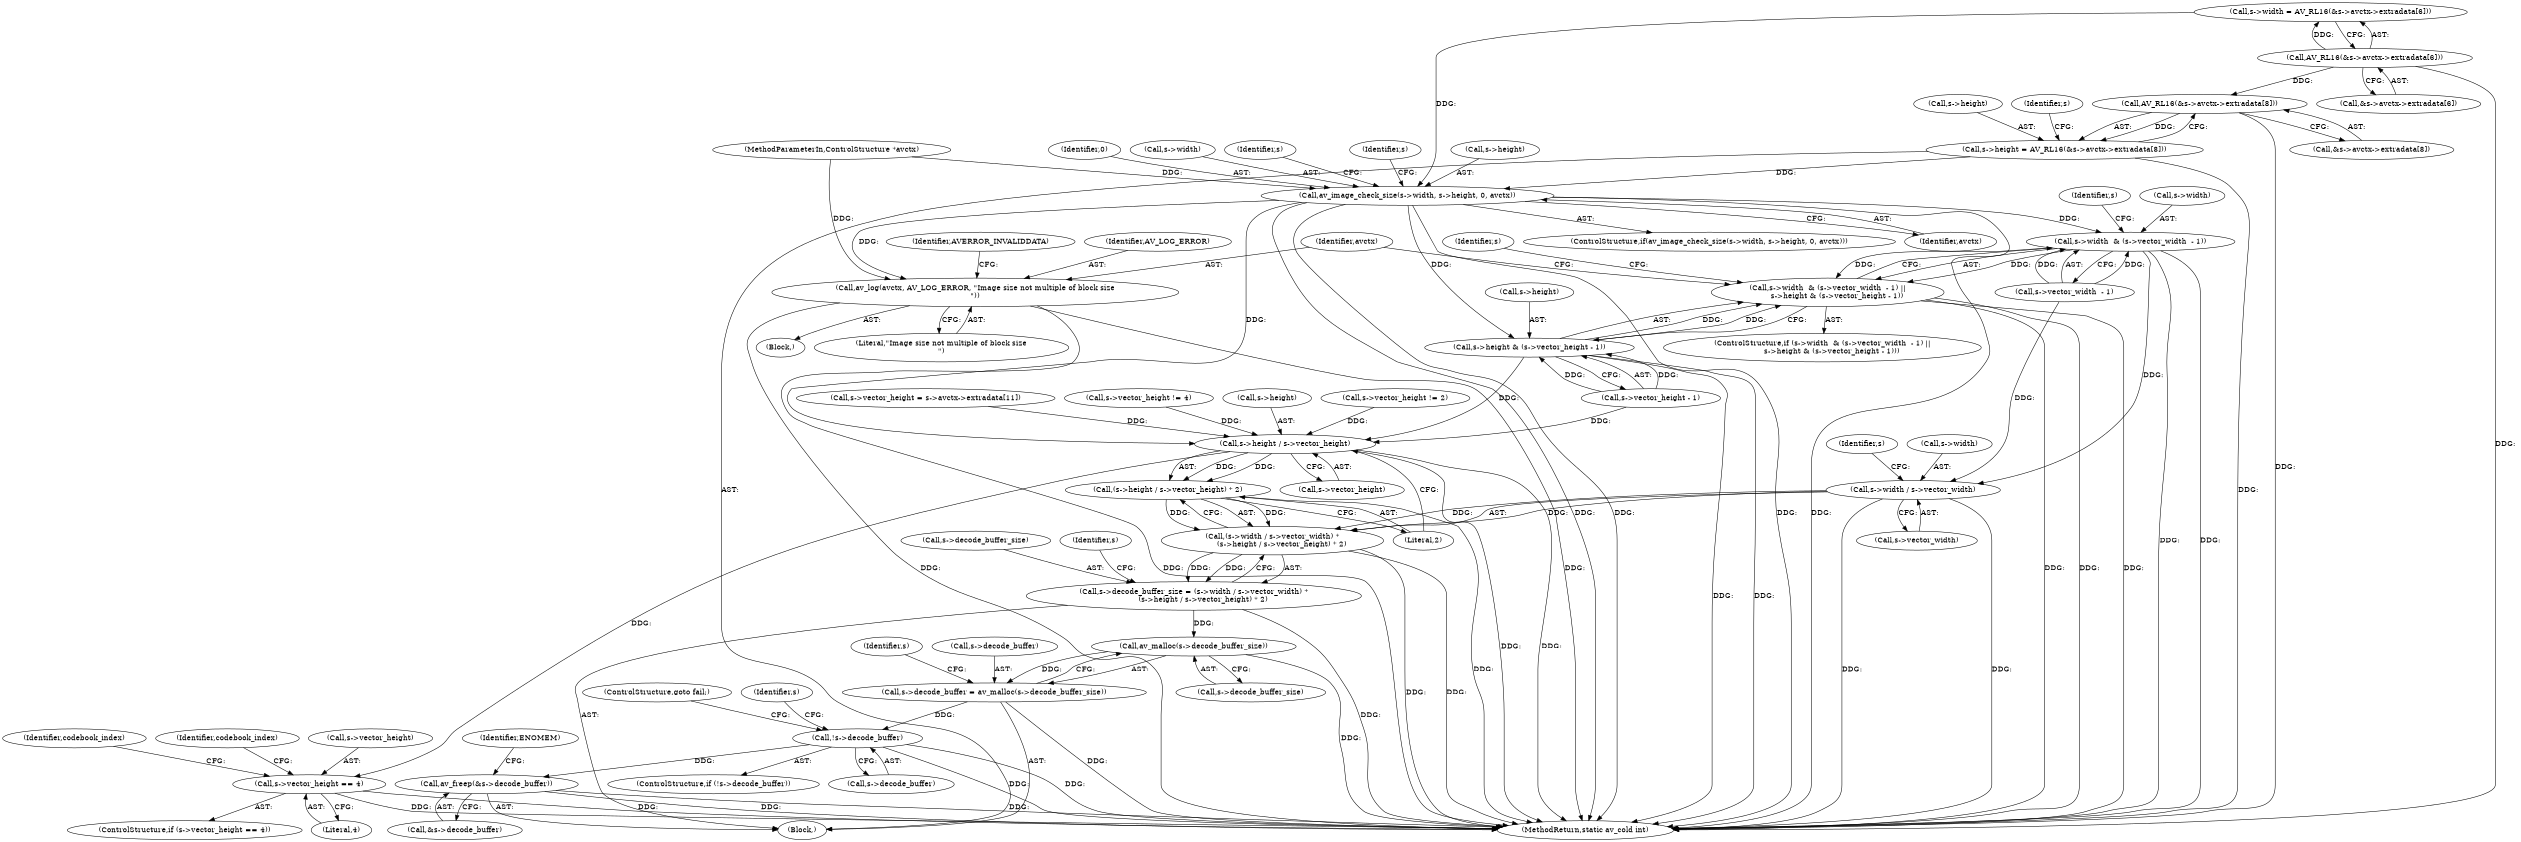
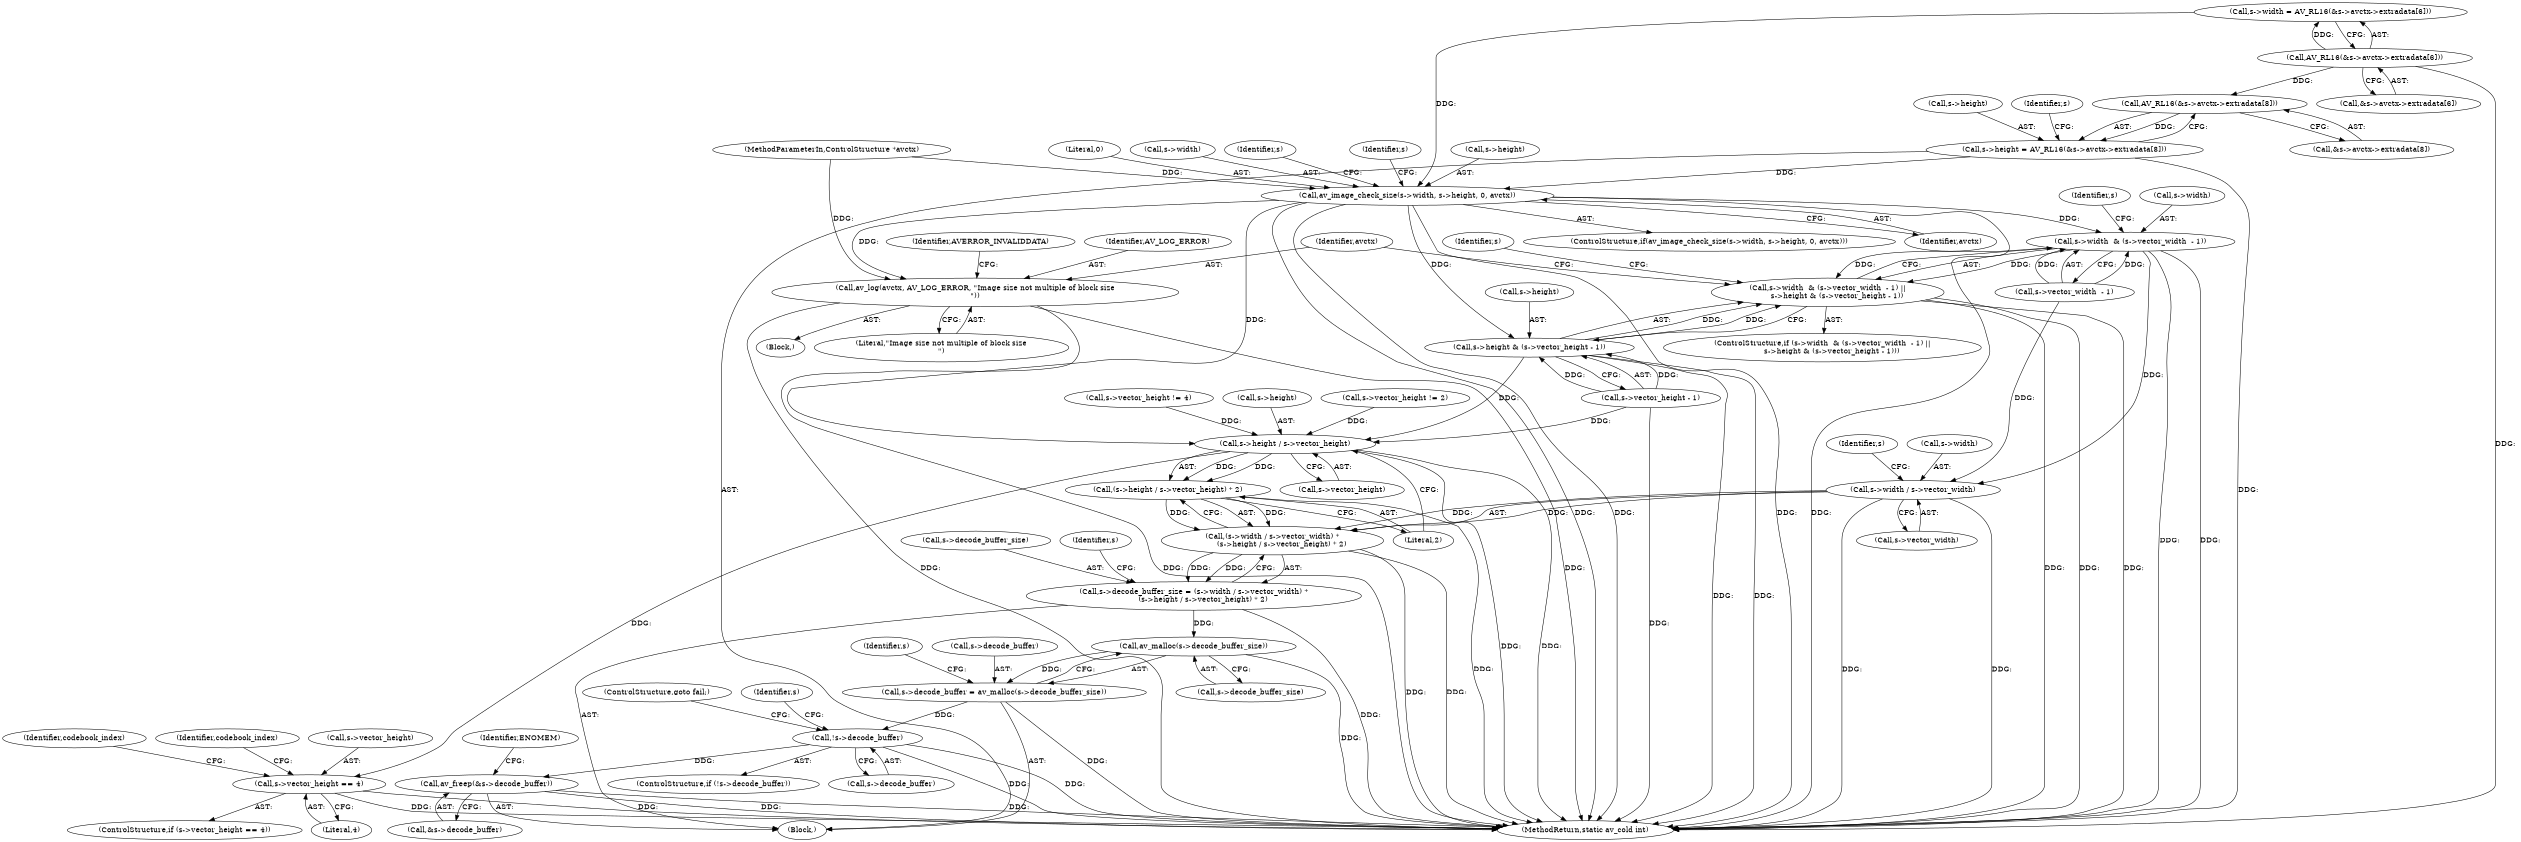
node "(Identifier,0)": label "(Identifier,0)" -> "(Literal,0)"
node "(Call,s->vector_height = s->avctx->extradata[11])": removed
edge "(Call,AV_RL16(&s->avctx->extradata[8]))" -> "(MethodReturn,static av_cold int)": now "(Call,s->vector_height - 1)" -> "(MethodReturn,static av_cold int)"
